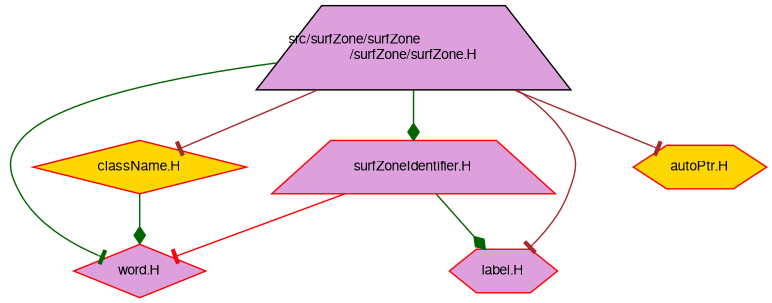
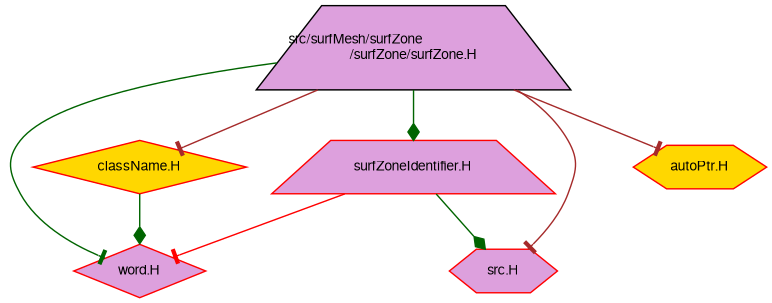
node "src/surfZone/surfZone /surfZone/surfZone.H": label "src/surfZone/surfZone /surfZone/surfZone.H" -> "src/surfMesh/surfZone /surfZone/surfZone.H"
node "label.H": label "label.H" -> "src.H"
